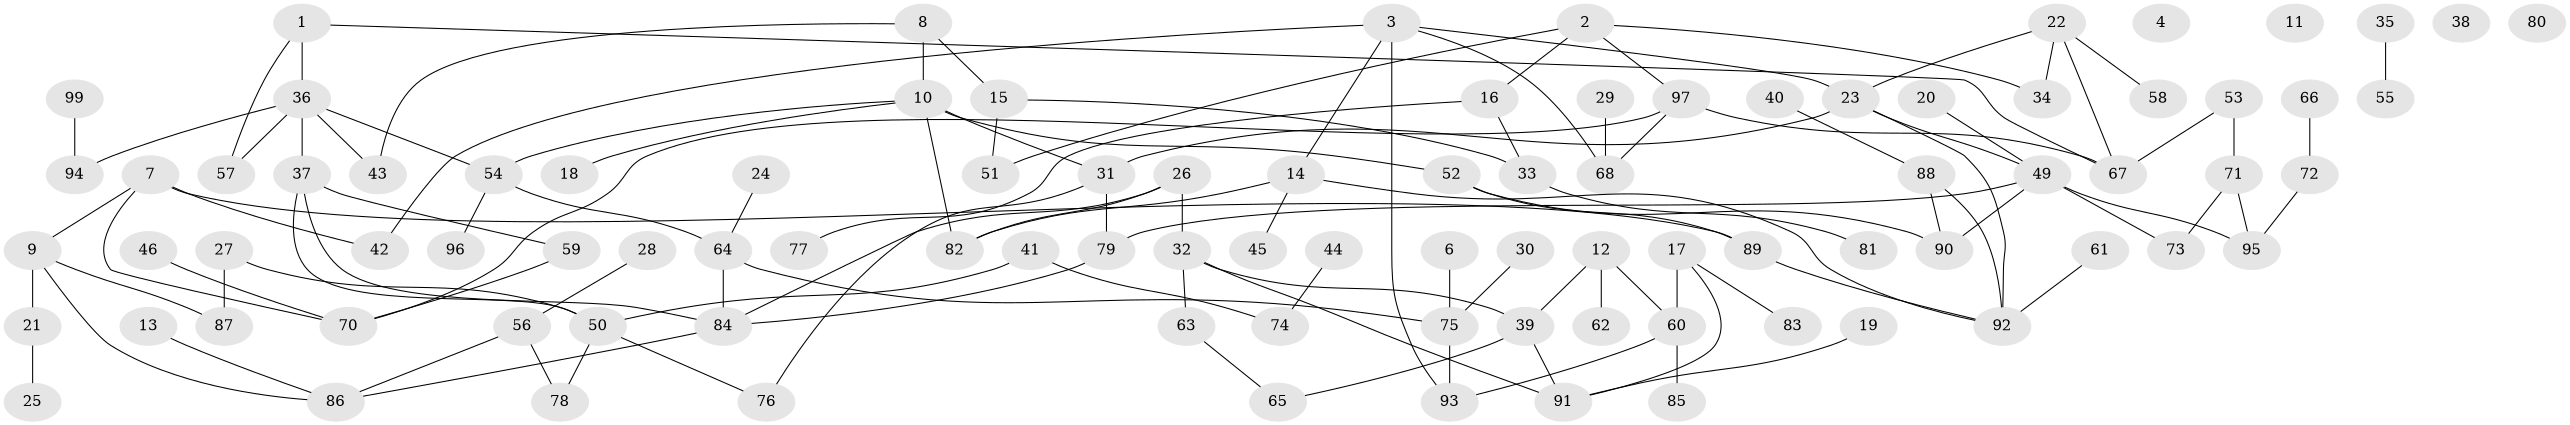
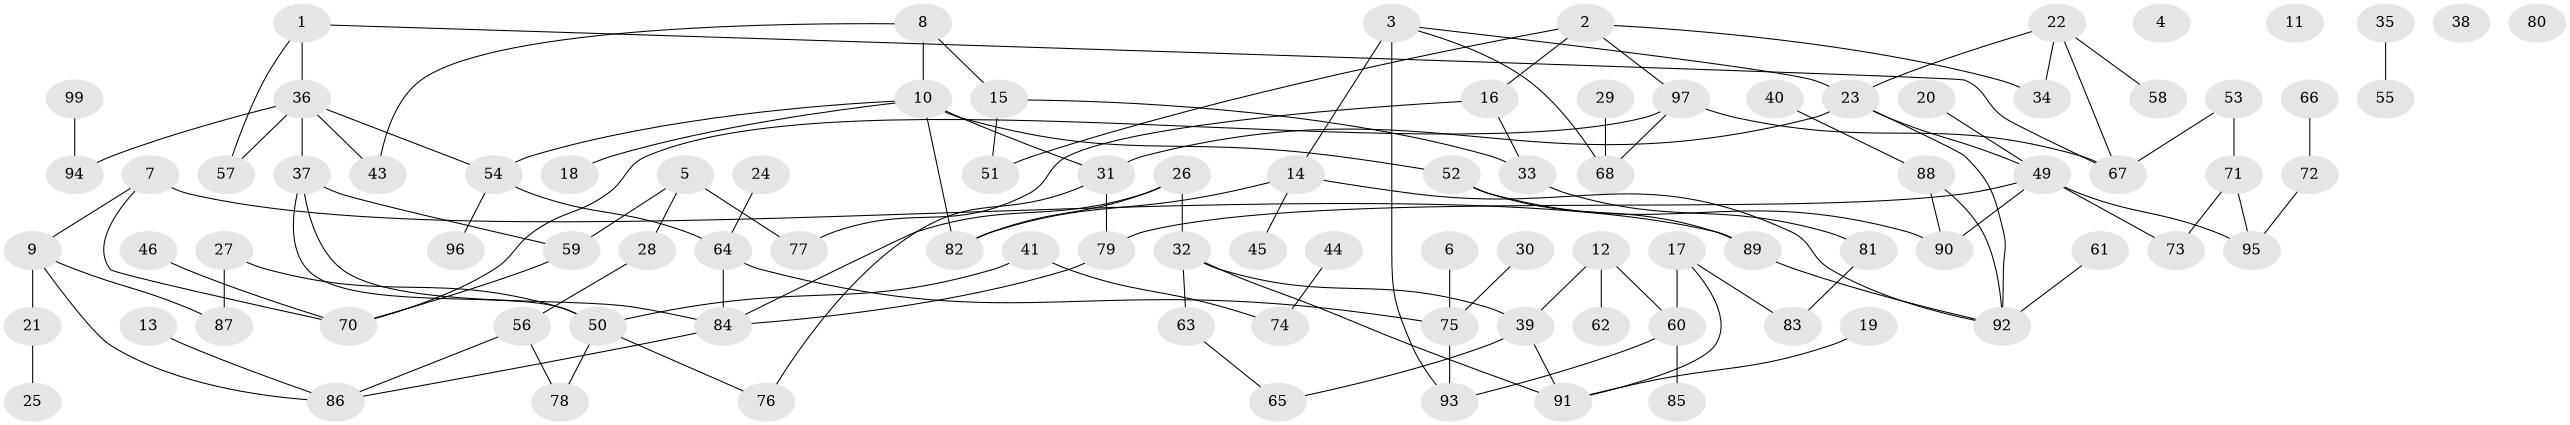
node "5": added
node "42": removed
edge "81" -- "83": added
